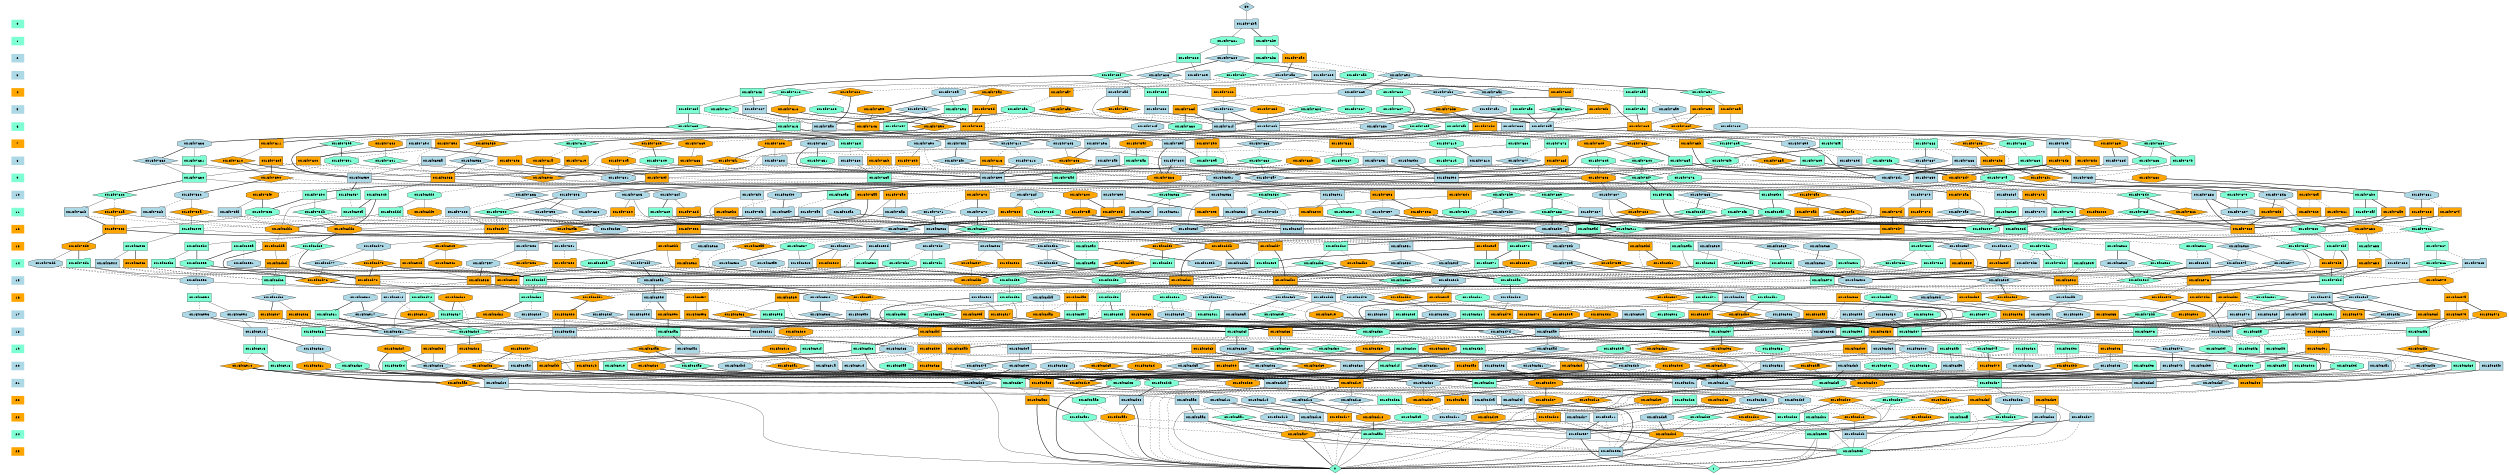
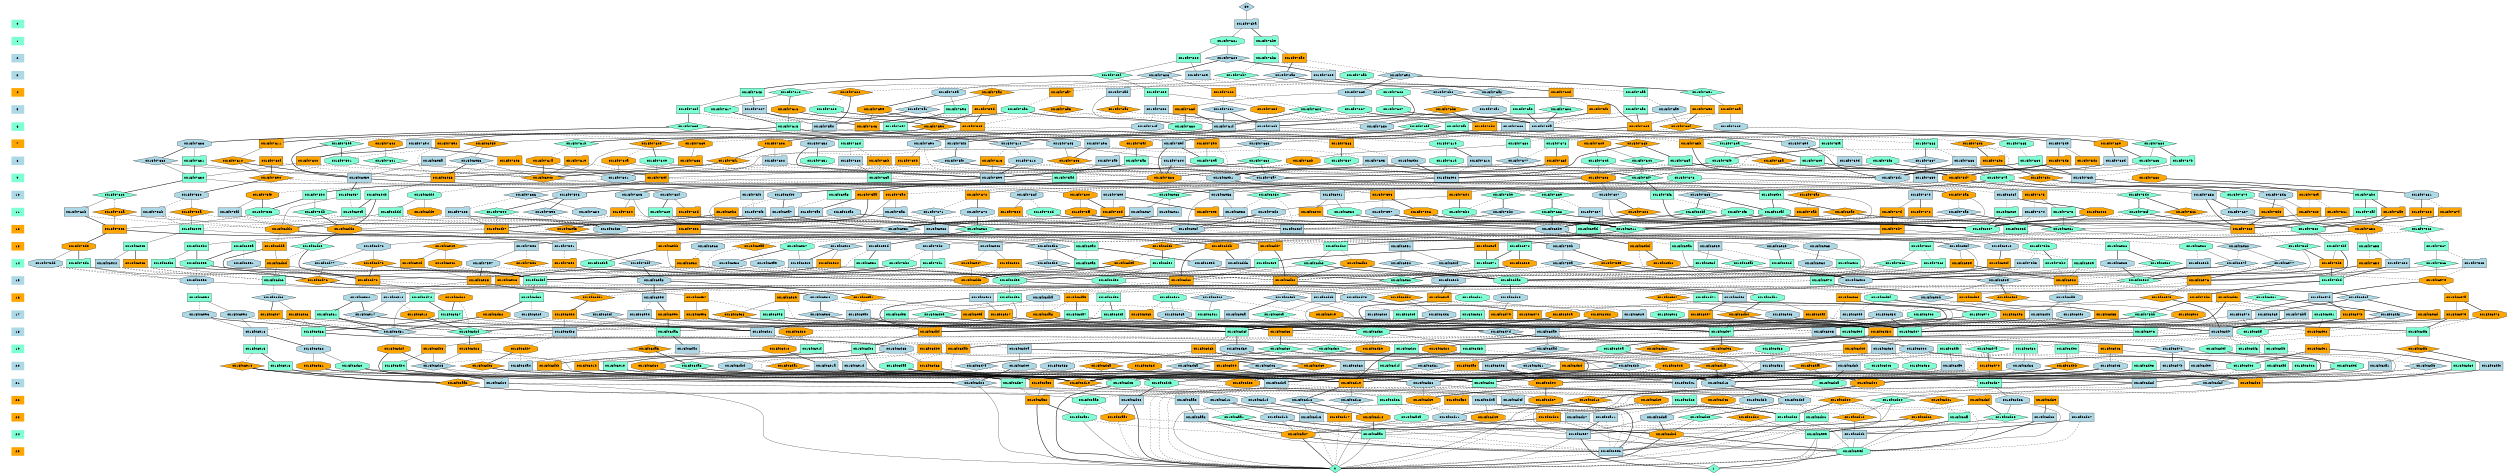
node "0x15f475a6": shape box -> octagon
